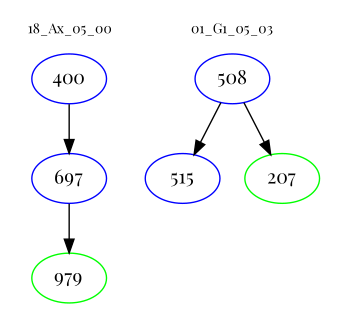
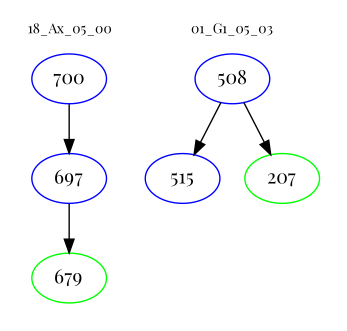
node "400": label "400" -> "700"
node "979": label "979" -> "679"
